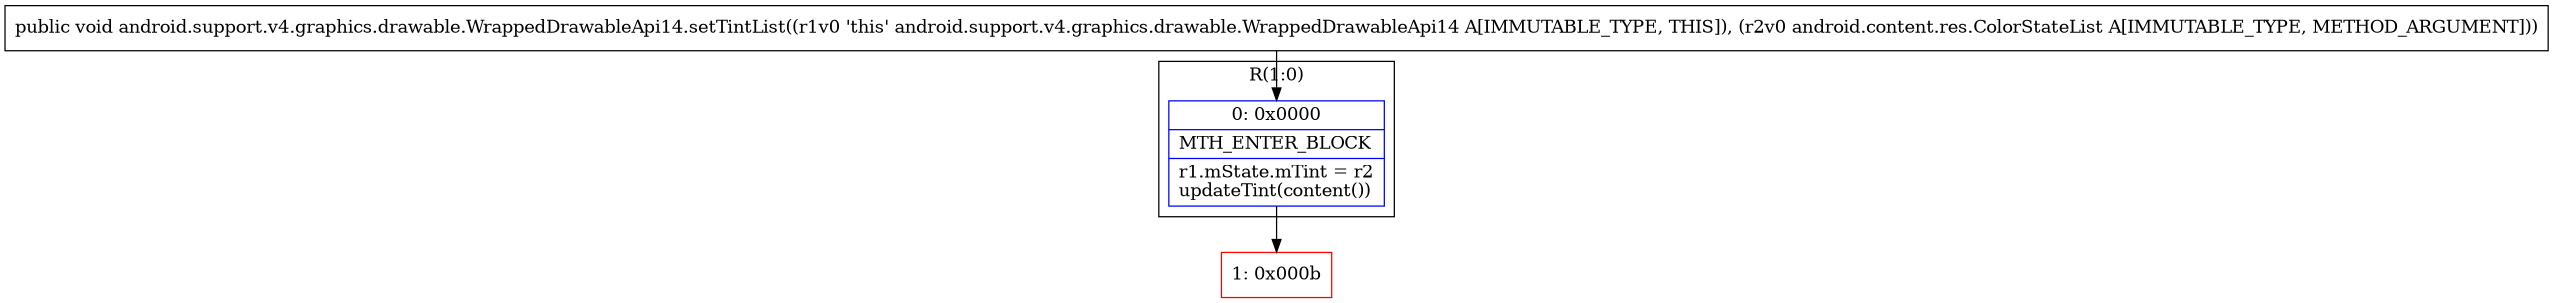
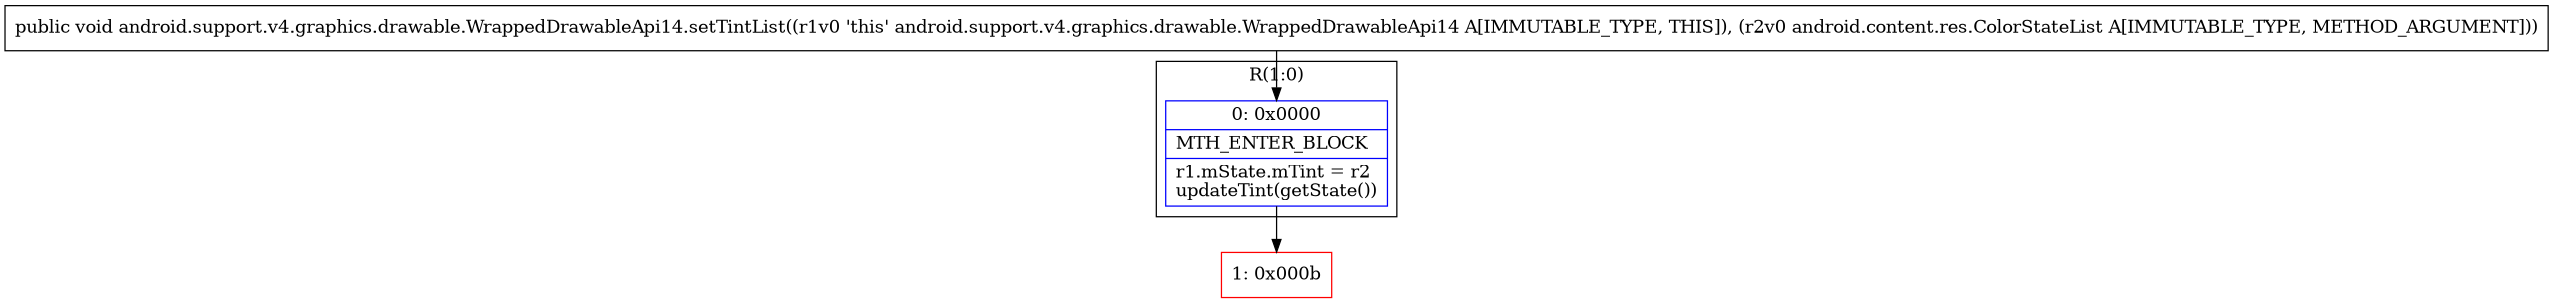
node "0: 0x0000": text "updateTint(content())" -> "updateTint(getState())"
